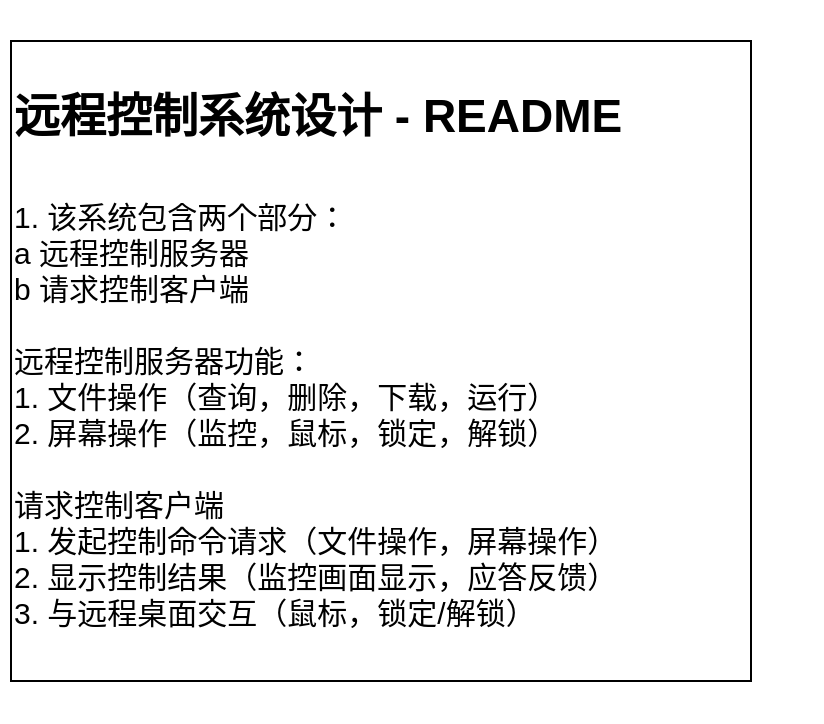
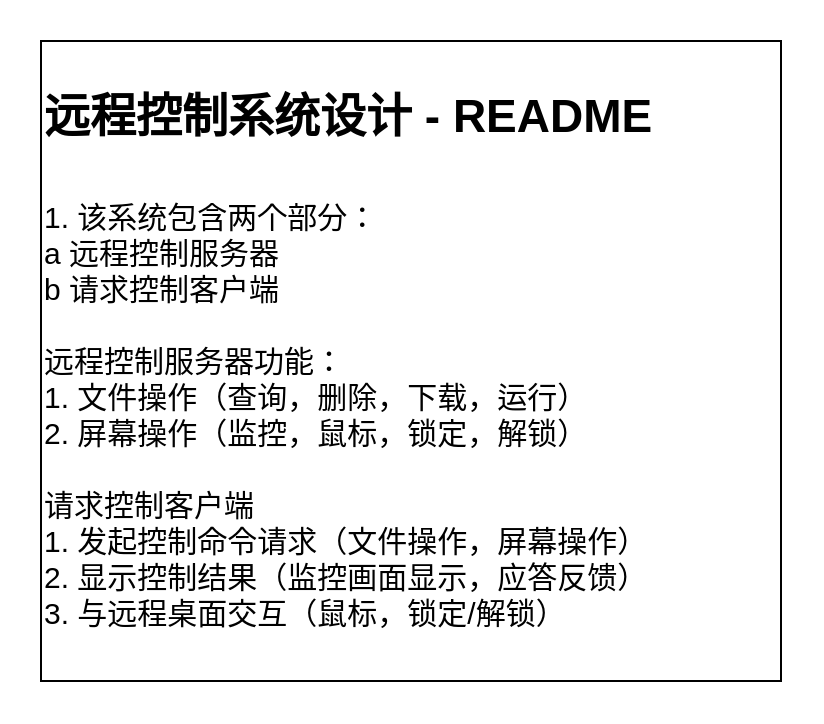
node "远程控制系统设计 - README 1. 该系统包含两个部分： a 远程控制服务器 b 请求控制客户端 远程控制服务器功能： 1. 文件操作（查询，删除，下载，运行） 2. 屏幕操作（监控，鼠标，锁定，解锁） 请求控制客户端 1. 发起控制命令请求（文件操作，屏幕操作） 2. 显示控制结果（监控画面显示，应答反馈） 3. 与远程桌面交互（鼠标，锁定/解锁）": moved (381, 361) -> (411, 361)
